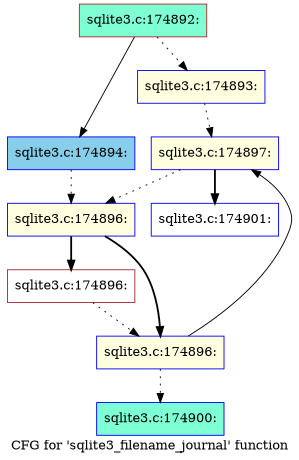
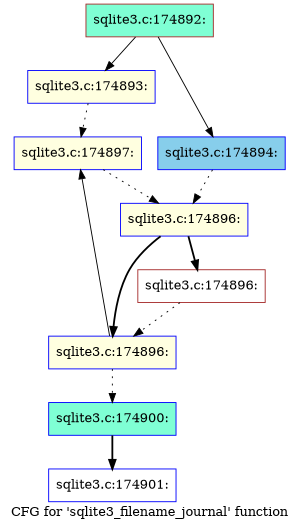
edge "sqlite3.c:174892:" -> "sqlite3.c:174893:": style dotted -> solid
edge "sqlite3.c:174897:" -> "sqlite3.c:174901:": now "sqlite3.c:174900:" -> "sqlite3.c:174901:"
